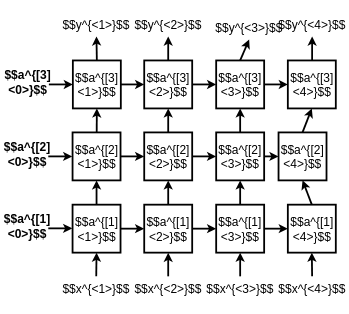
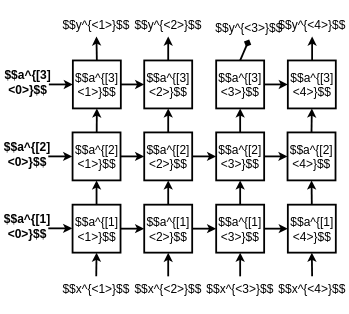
edge "$$a^{[3]<3>}$$" -> "$$y^{<3>}$$": arrowhead classic -> diamond
edge "$$a^{[3]<2>}$$" -> "$$a^{[3]<3>}$$": removed
node "$$a^{[2]<4>}$$": moved (303, 156) -> (312, 156)
